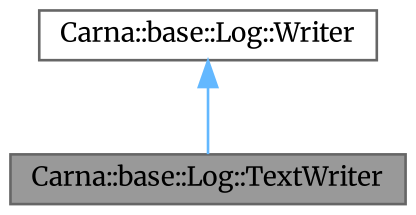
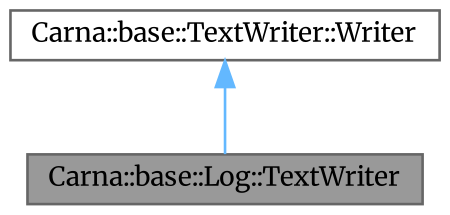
node "Carna::base::Log::Writer": label "Carna::base::Log::Writer" -> "Carna::base::TextWriter::Writer"
